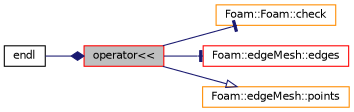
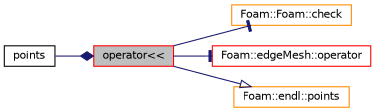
node "endl": label "endl" -> "points"
node "Foam::edgeMesh::edges": label "Foam::edgeMesh::edges" -> "Foam::edgeMesh::operator"
node "Foam::edgeMesh::points": label "Foam::edgeMesh::points" -> "Foam::endl::points"
